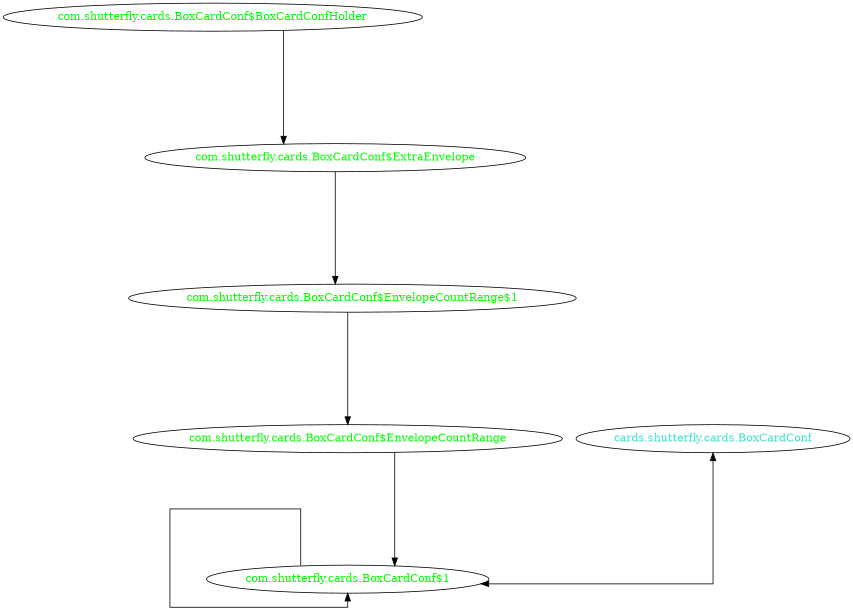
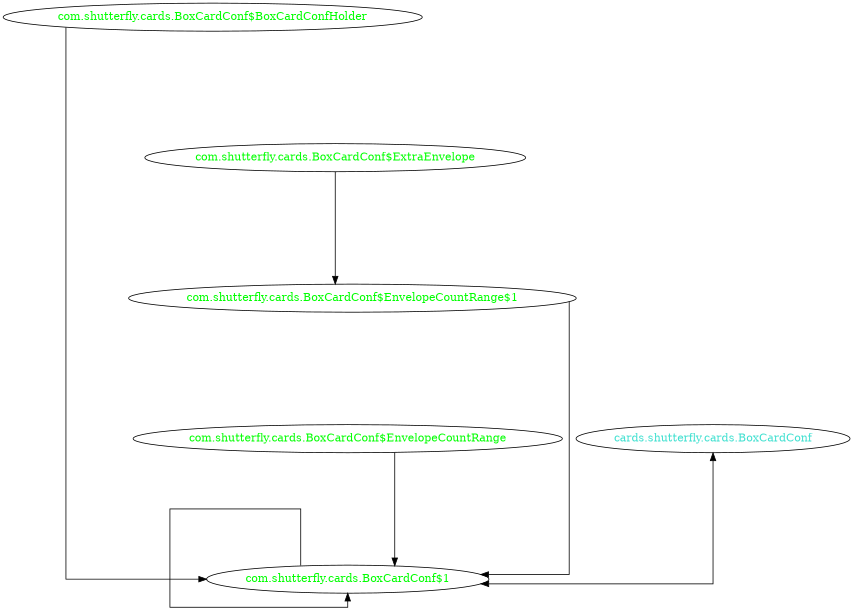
edge "com.shutterfly.cards.BoxCardConf$BoxCardConfHolder" -> "com.shutterfly.cards.BoxCardConf$ExtraEnvelope": now "com.shutterfly.cards.BoxCardConf$BoxCardConfHolder" -> "com.shutterfly.cards.BoxCardConf$1"
edge "com.shutterfly.cards.BoxCardConf$EnvelopeCountRange$1" -> "com.shutterfly.cards.BoxCardConf$EnvelopeCountRange": now "com.shutterfly.cards.BoxCardConf$EnvelopeCountRange$1" -> "com.shutterfly.cards.BoxCardConf$1"
